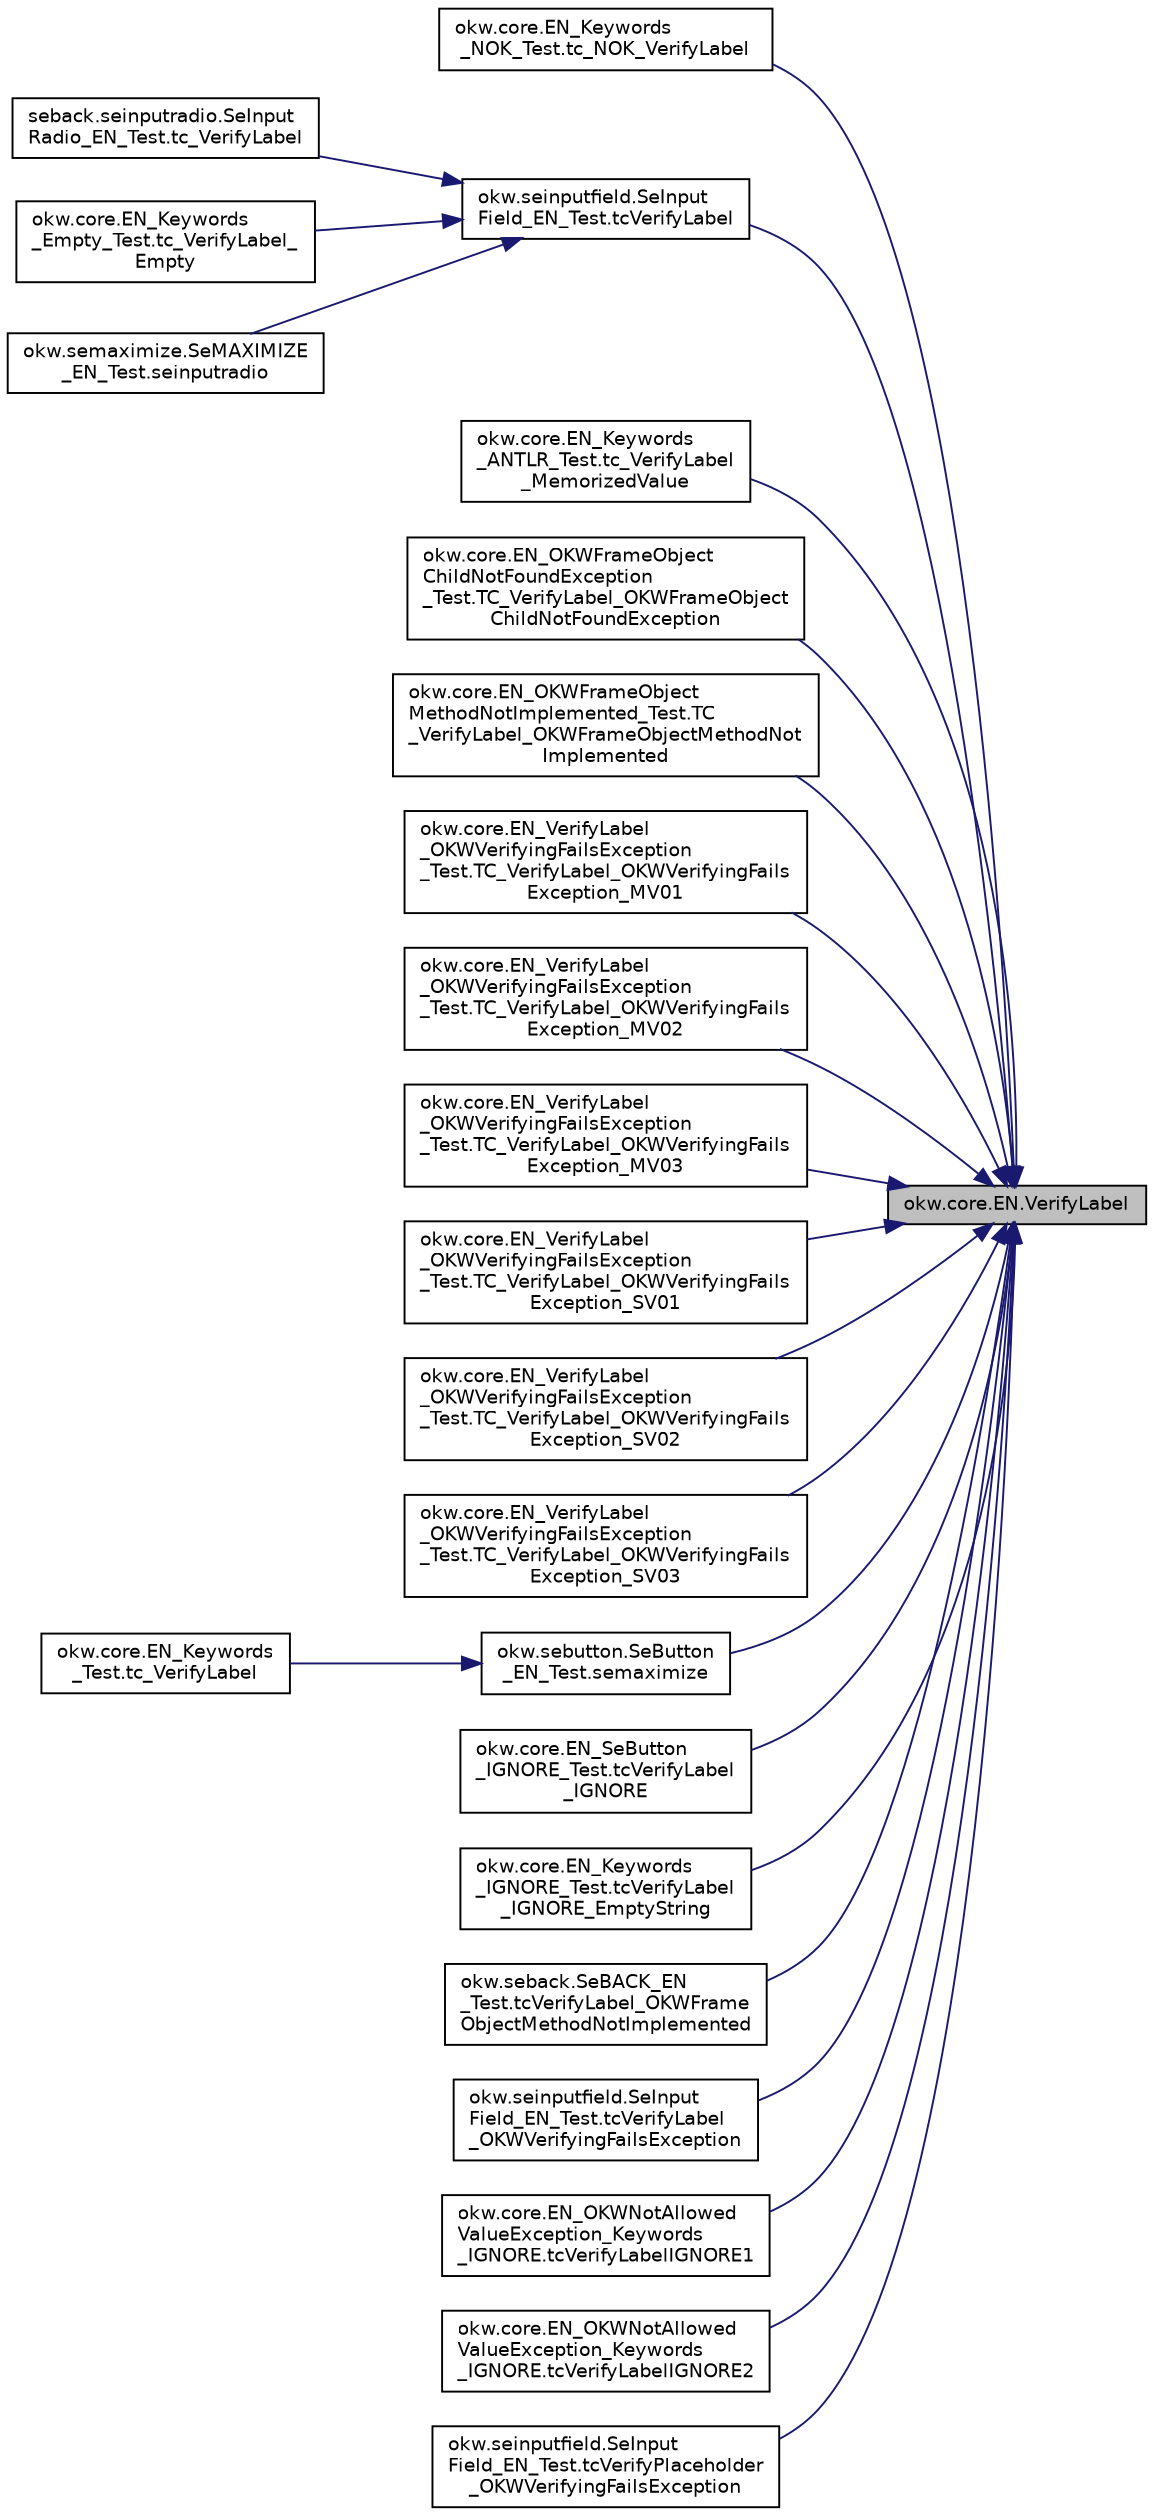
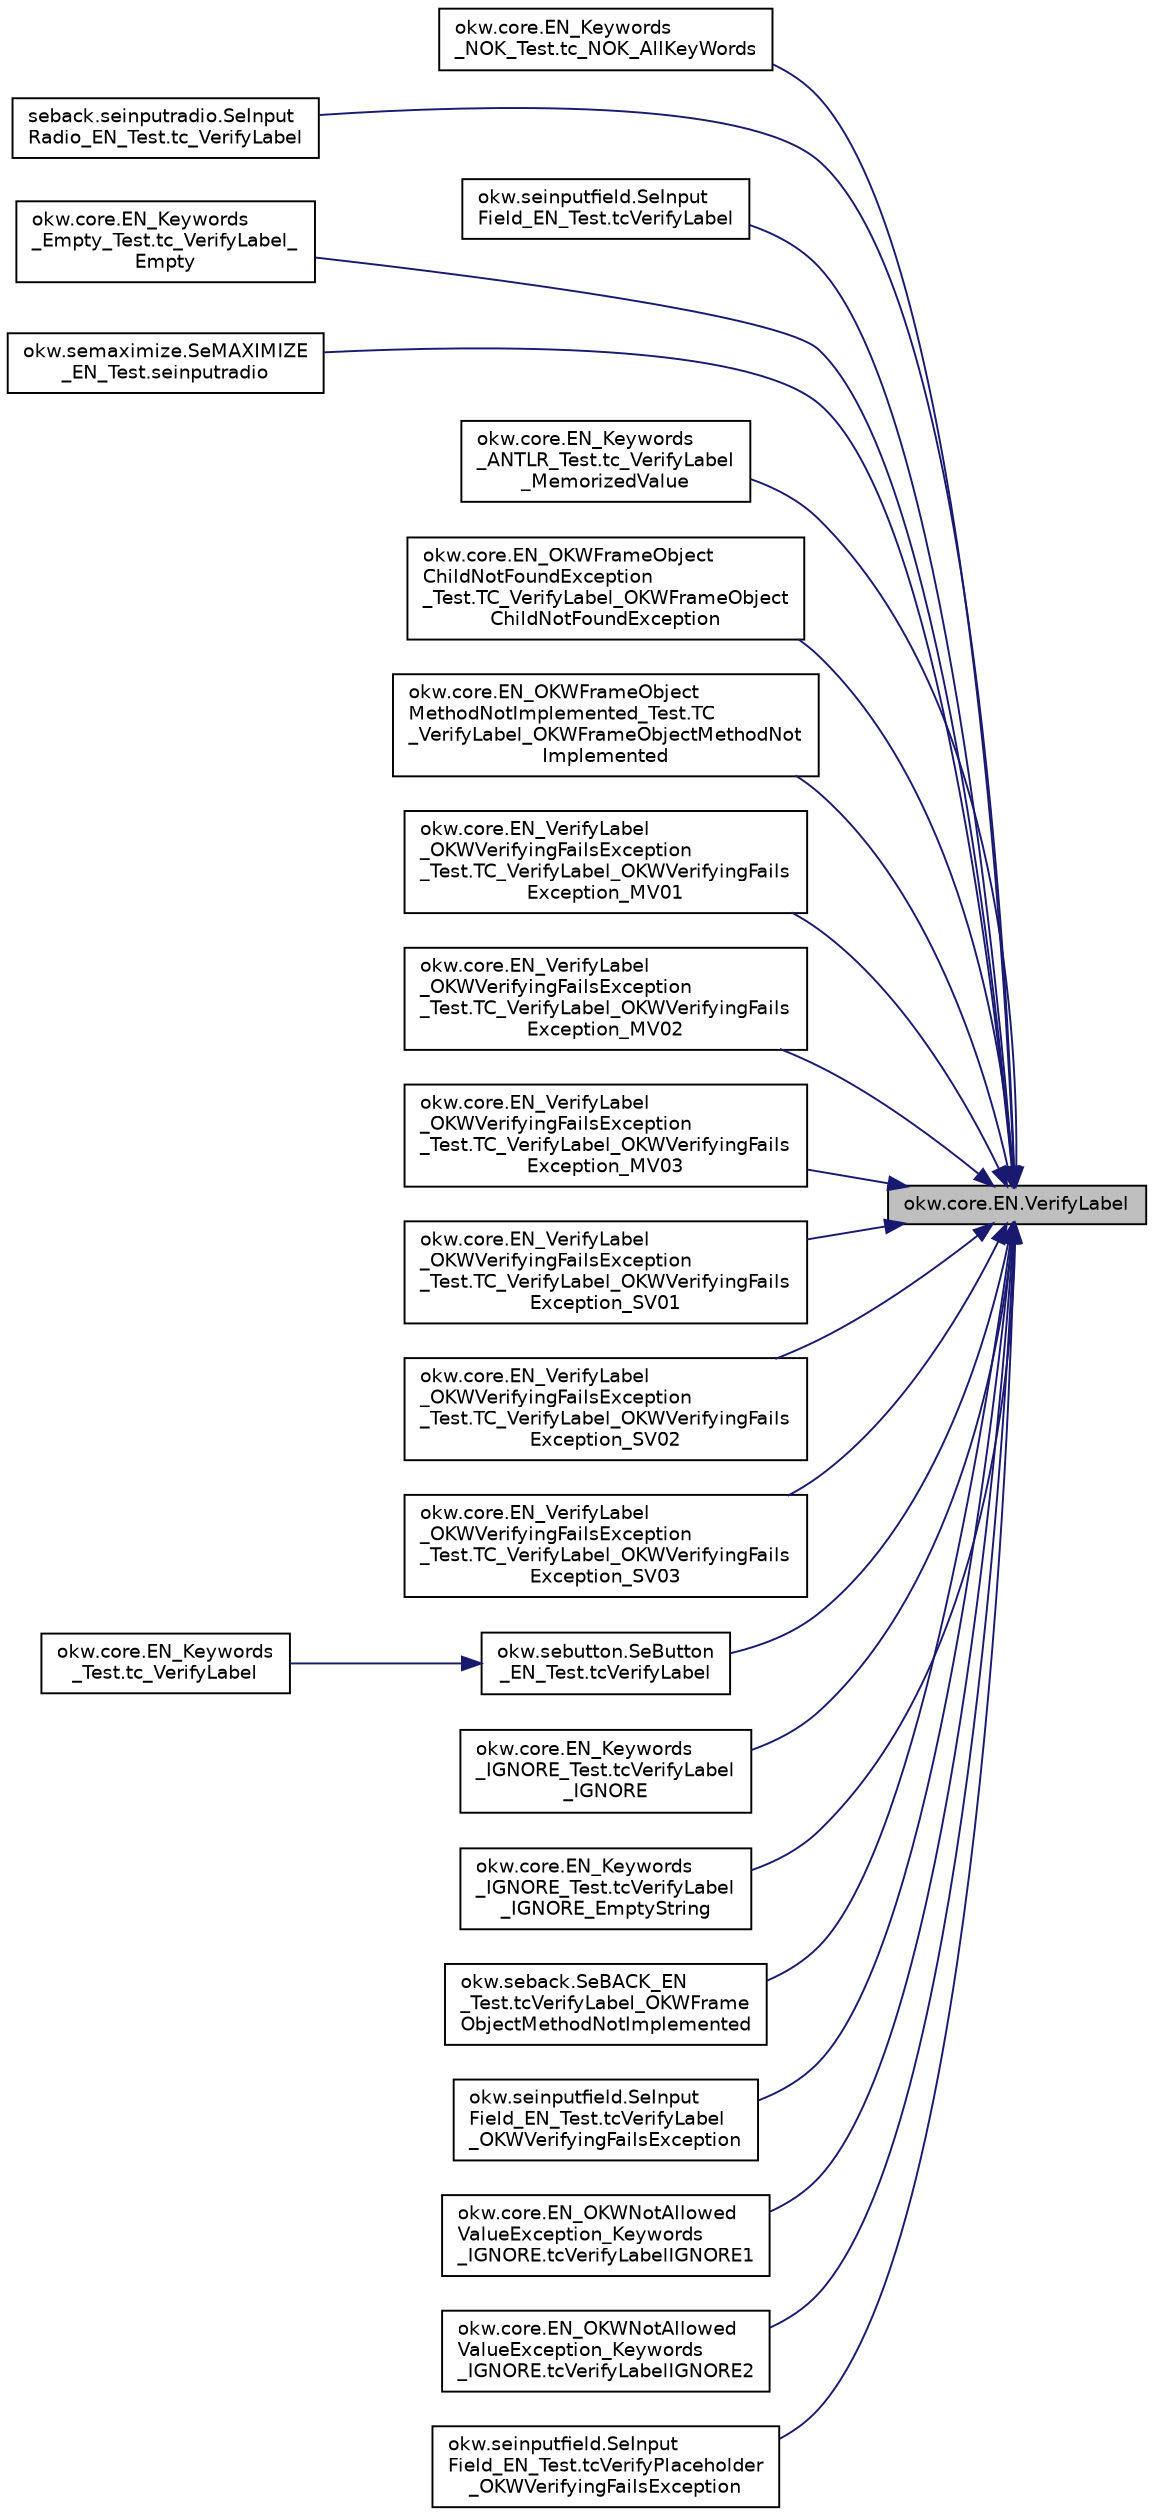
node "okw.core.EN_Keywords _NOK_Test.tc_NOK_VerifyLabel": label "okw.core.EN_Keywords _NOK_Test.tc_NOK_VerifyLabel" -> "okw.core.EN_Keywords _NOK_Test.tc_NOK_AllKeyWords"
edge "seback.seinputradio.SeInput Radio_EN_Test.tc_VerifyLabel" -> "okw.seinputfield.SeInput Field_EN_Test.tcVerifyLabel": now "seback.seinputradio.SeInput Radio_EN_Test.tc_VerifyLabel" -> "okw.core.EN.VerifyLabel"
edge "okw.core.EN_Keywords _Empty_Test.tc_VerifyLabel_ Empty" -> "okw.seinputfield.SeInput Field_EN_Test.tcVerifyLabel": now "okw.core.EN_Keywords _Empty_Test.tc_VerifyLabel_ Empty" -> "okw.core.EN.VerifyLabel"
edge "okw.semaximize.SeMAXIMIZE _EN_Test.seinputradio" -> "okw.seinputfield.SeInput Field_EN_Test.tcVerifyLabel": now "okw.semaximize.SeMAXIMIZE _EN_Test.seinputradio" -> "okw.core.EN.VerifyLabel"
node "okw.sebutton.SeButton _EN_Test.semaximize": label "okw.sebutton.SeButton _EN_Test.semaximize" -> "okw.sebutton.SeButton _EN_Test.tcVerifyLabel"
node "okw.core.EN_SeButton _IGNORE_Test.tcVerifyLabel _IGNORE": label "okw.core.EN_SeButton _IGNORE_Test.tcVerifyLabel _IGNORE" -> "okw.core.EN_Keywords _IGNORE_Test.tcVerifyLabel _IGNORE"
